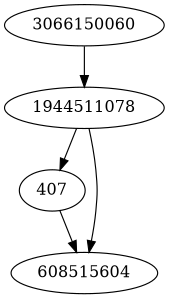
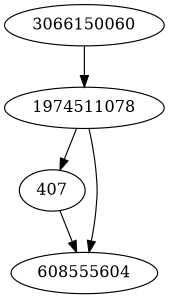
node "1944511078": label "1944511078" -> "1974511078"
node "608515604": label "608515604" -> "608555604"
